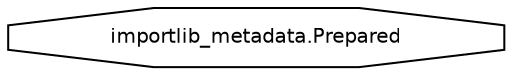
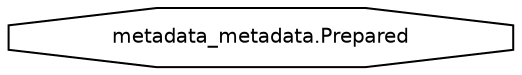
node "importlib_metadata.Prepared": label "importlib_metadata.Prepared" -> "metadata_metadata.Prepared"
